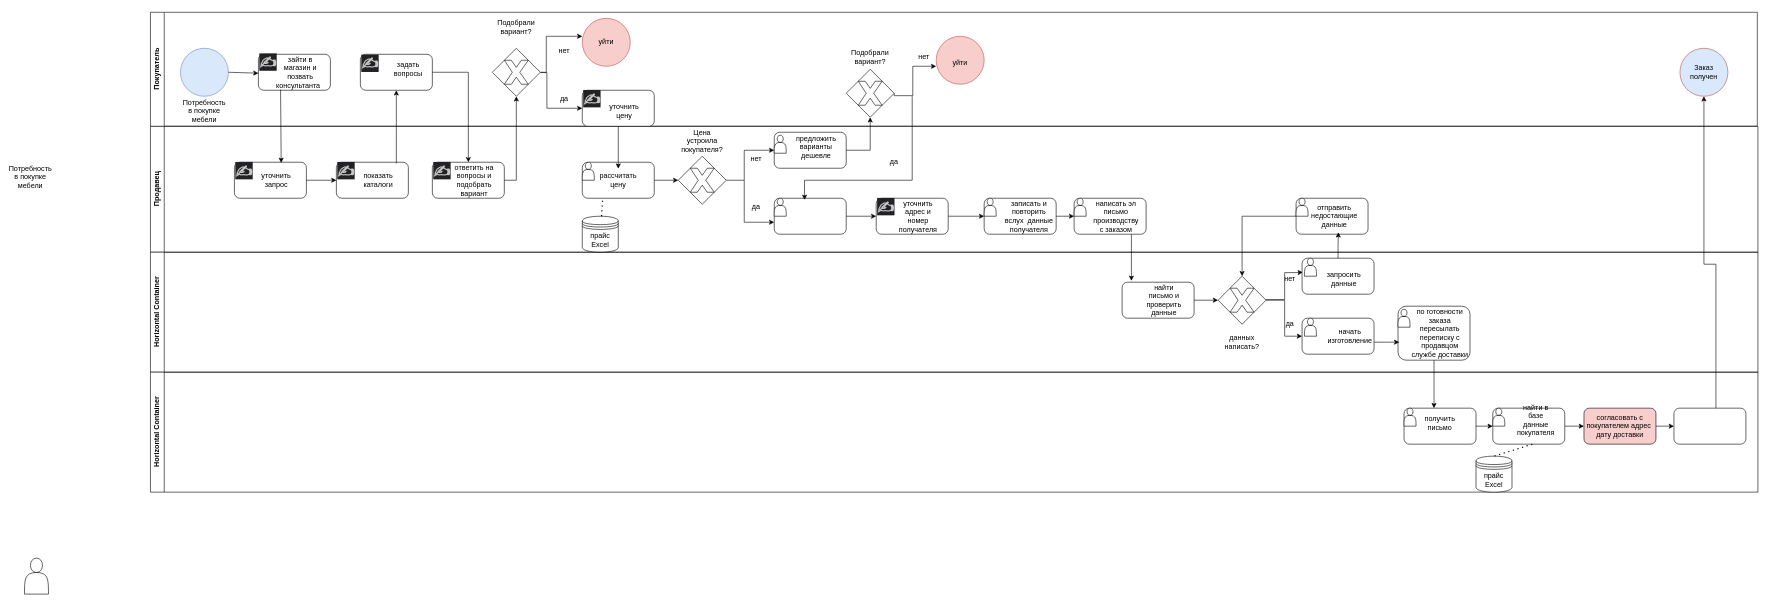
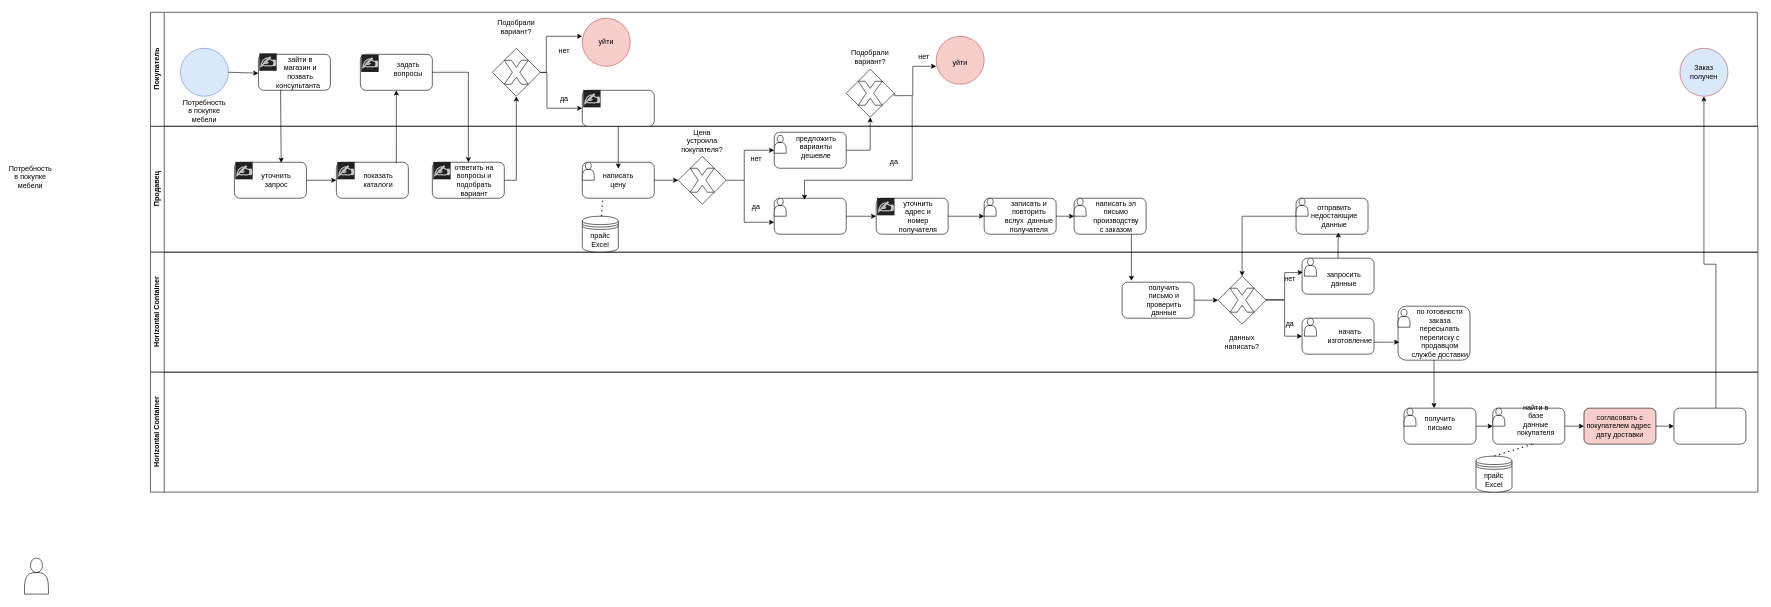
node "уточнить цену": removed
node "рассчитать цену": label "рассчитать цену" -> "написать цену"
node "найти письмо и проверить данные": label "найти письмо и проверить данные" -> "получить письмо и проверить данные"
